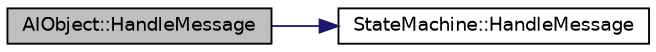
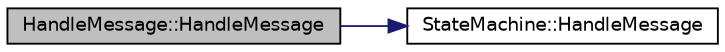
node "AIObject::HandleMessage": label "AIObject::HandleMessage" -> "HandleMessage::HandleMessage"
